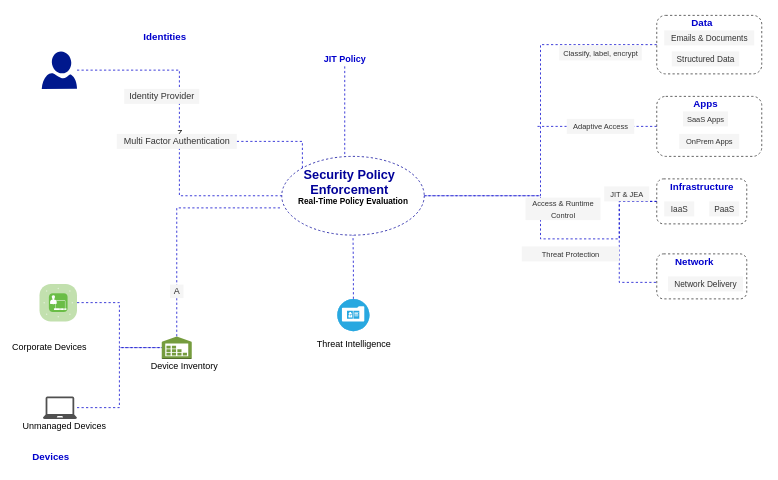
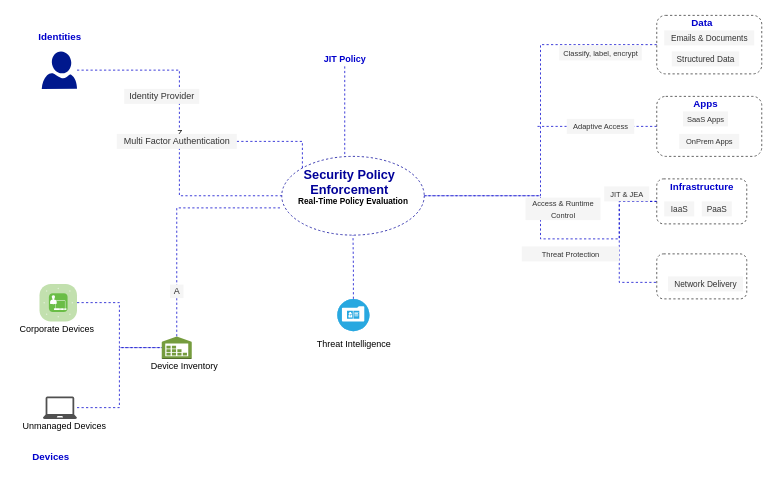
node "Identities": moved (164, 36) -> (59, 36)
node "PaaS": moved (724, 209) -> (717, 209)
node "Network": removed
node "Corporate Devices": moved (49, 348) -> (57, 329)
